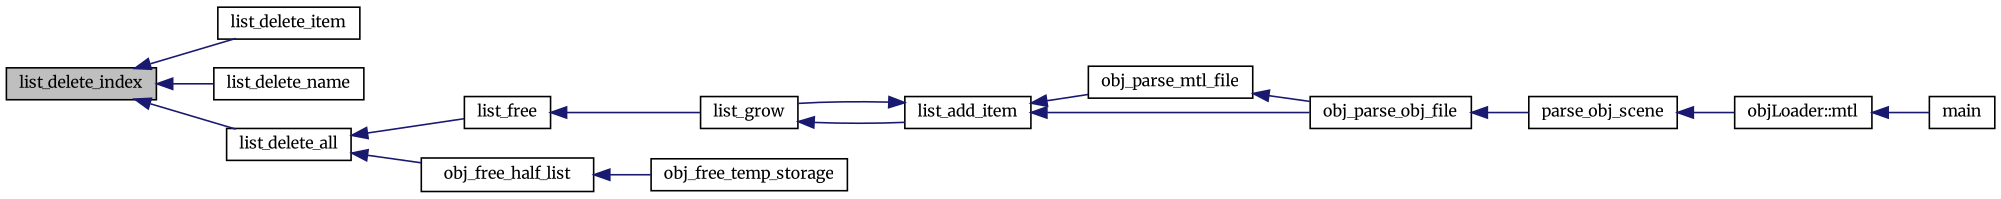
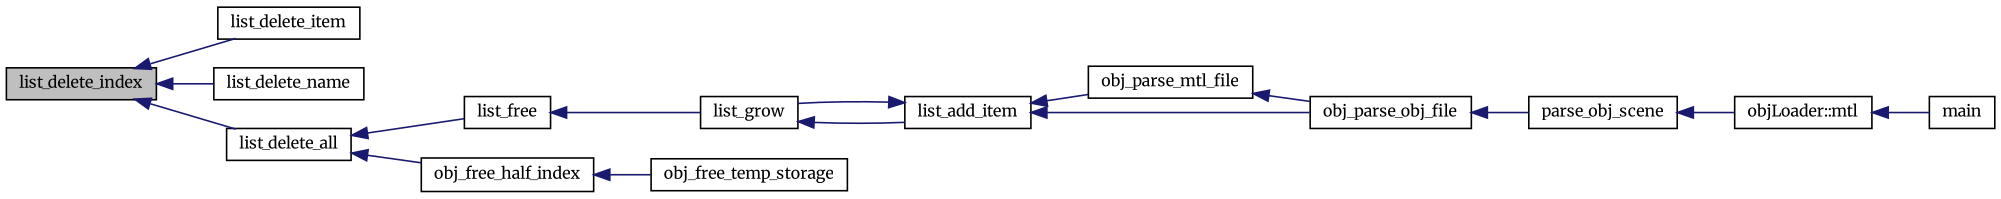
node "obj_free_half_list": label "obj_free_half_list" -> "obj_free_half_index"
